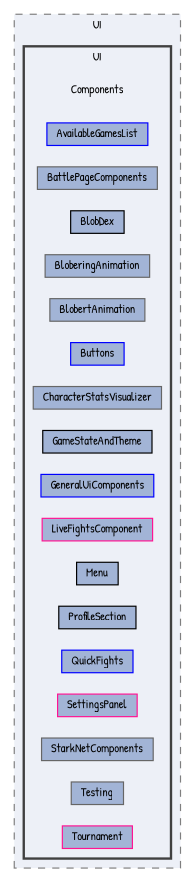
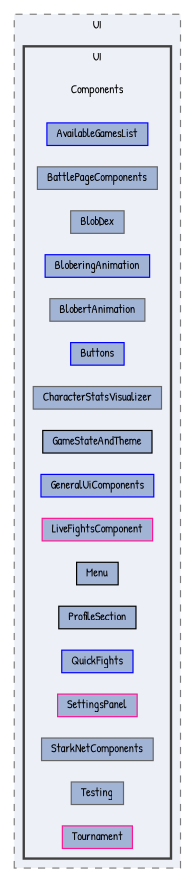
node "BlobDex": color black -> gray40
node "BloberingAnimation": color gray40 -> blue
